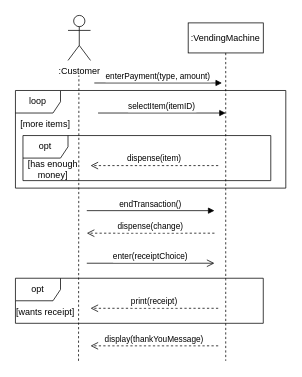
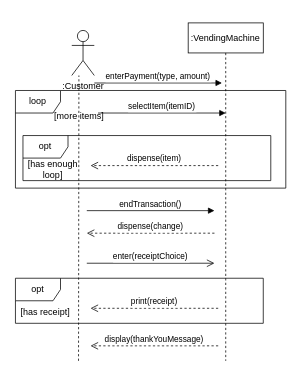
node ":Customer": moved (79, 38) -> (83, 53)
node "[more items]": moved (45, 124) -> (79, 117)
node "[has enough money]": label "[has enough money]" -> "[has enough loop]"
node "[wants receipt]": label "[wants receipt]" -> "[has receipt]"
